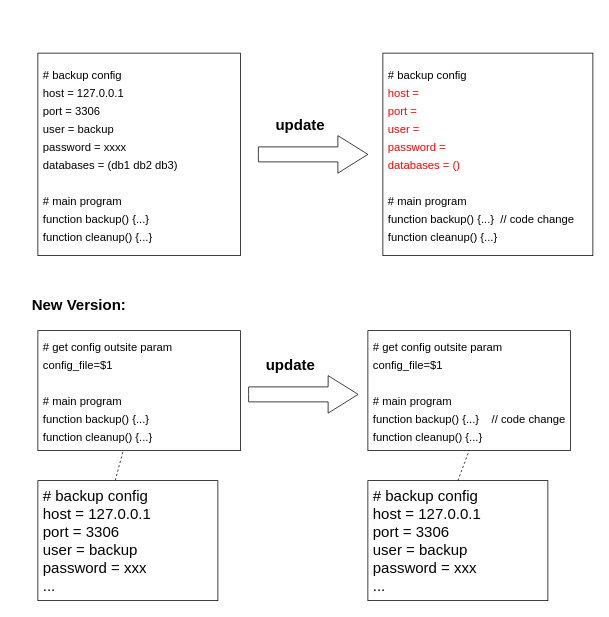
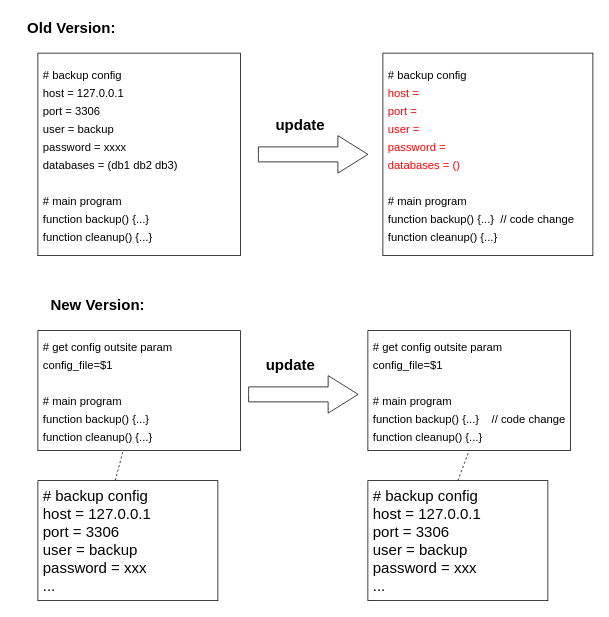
node "Old Version:": added
node "New Version:": moved (79, 304) -> (98, 304)
